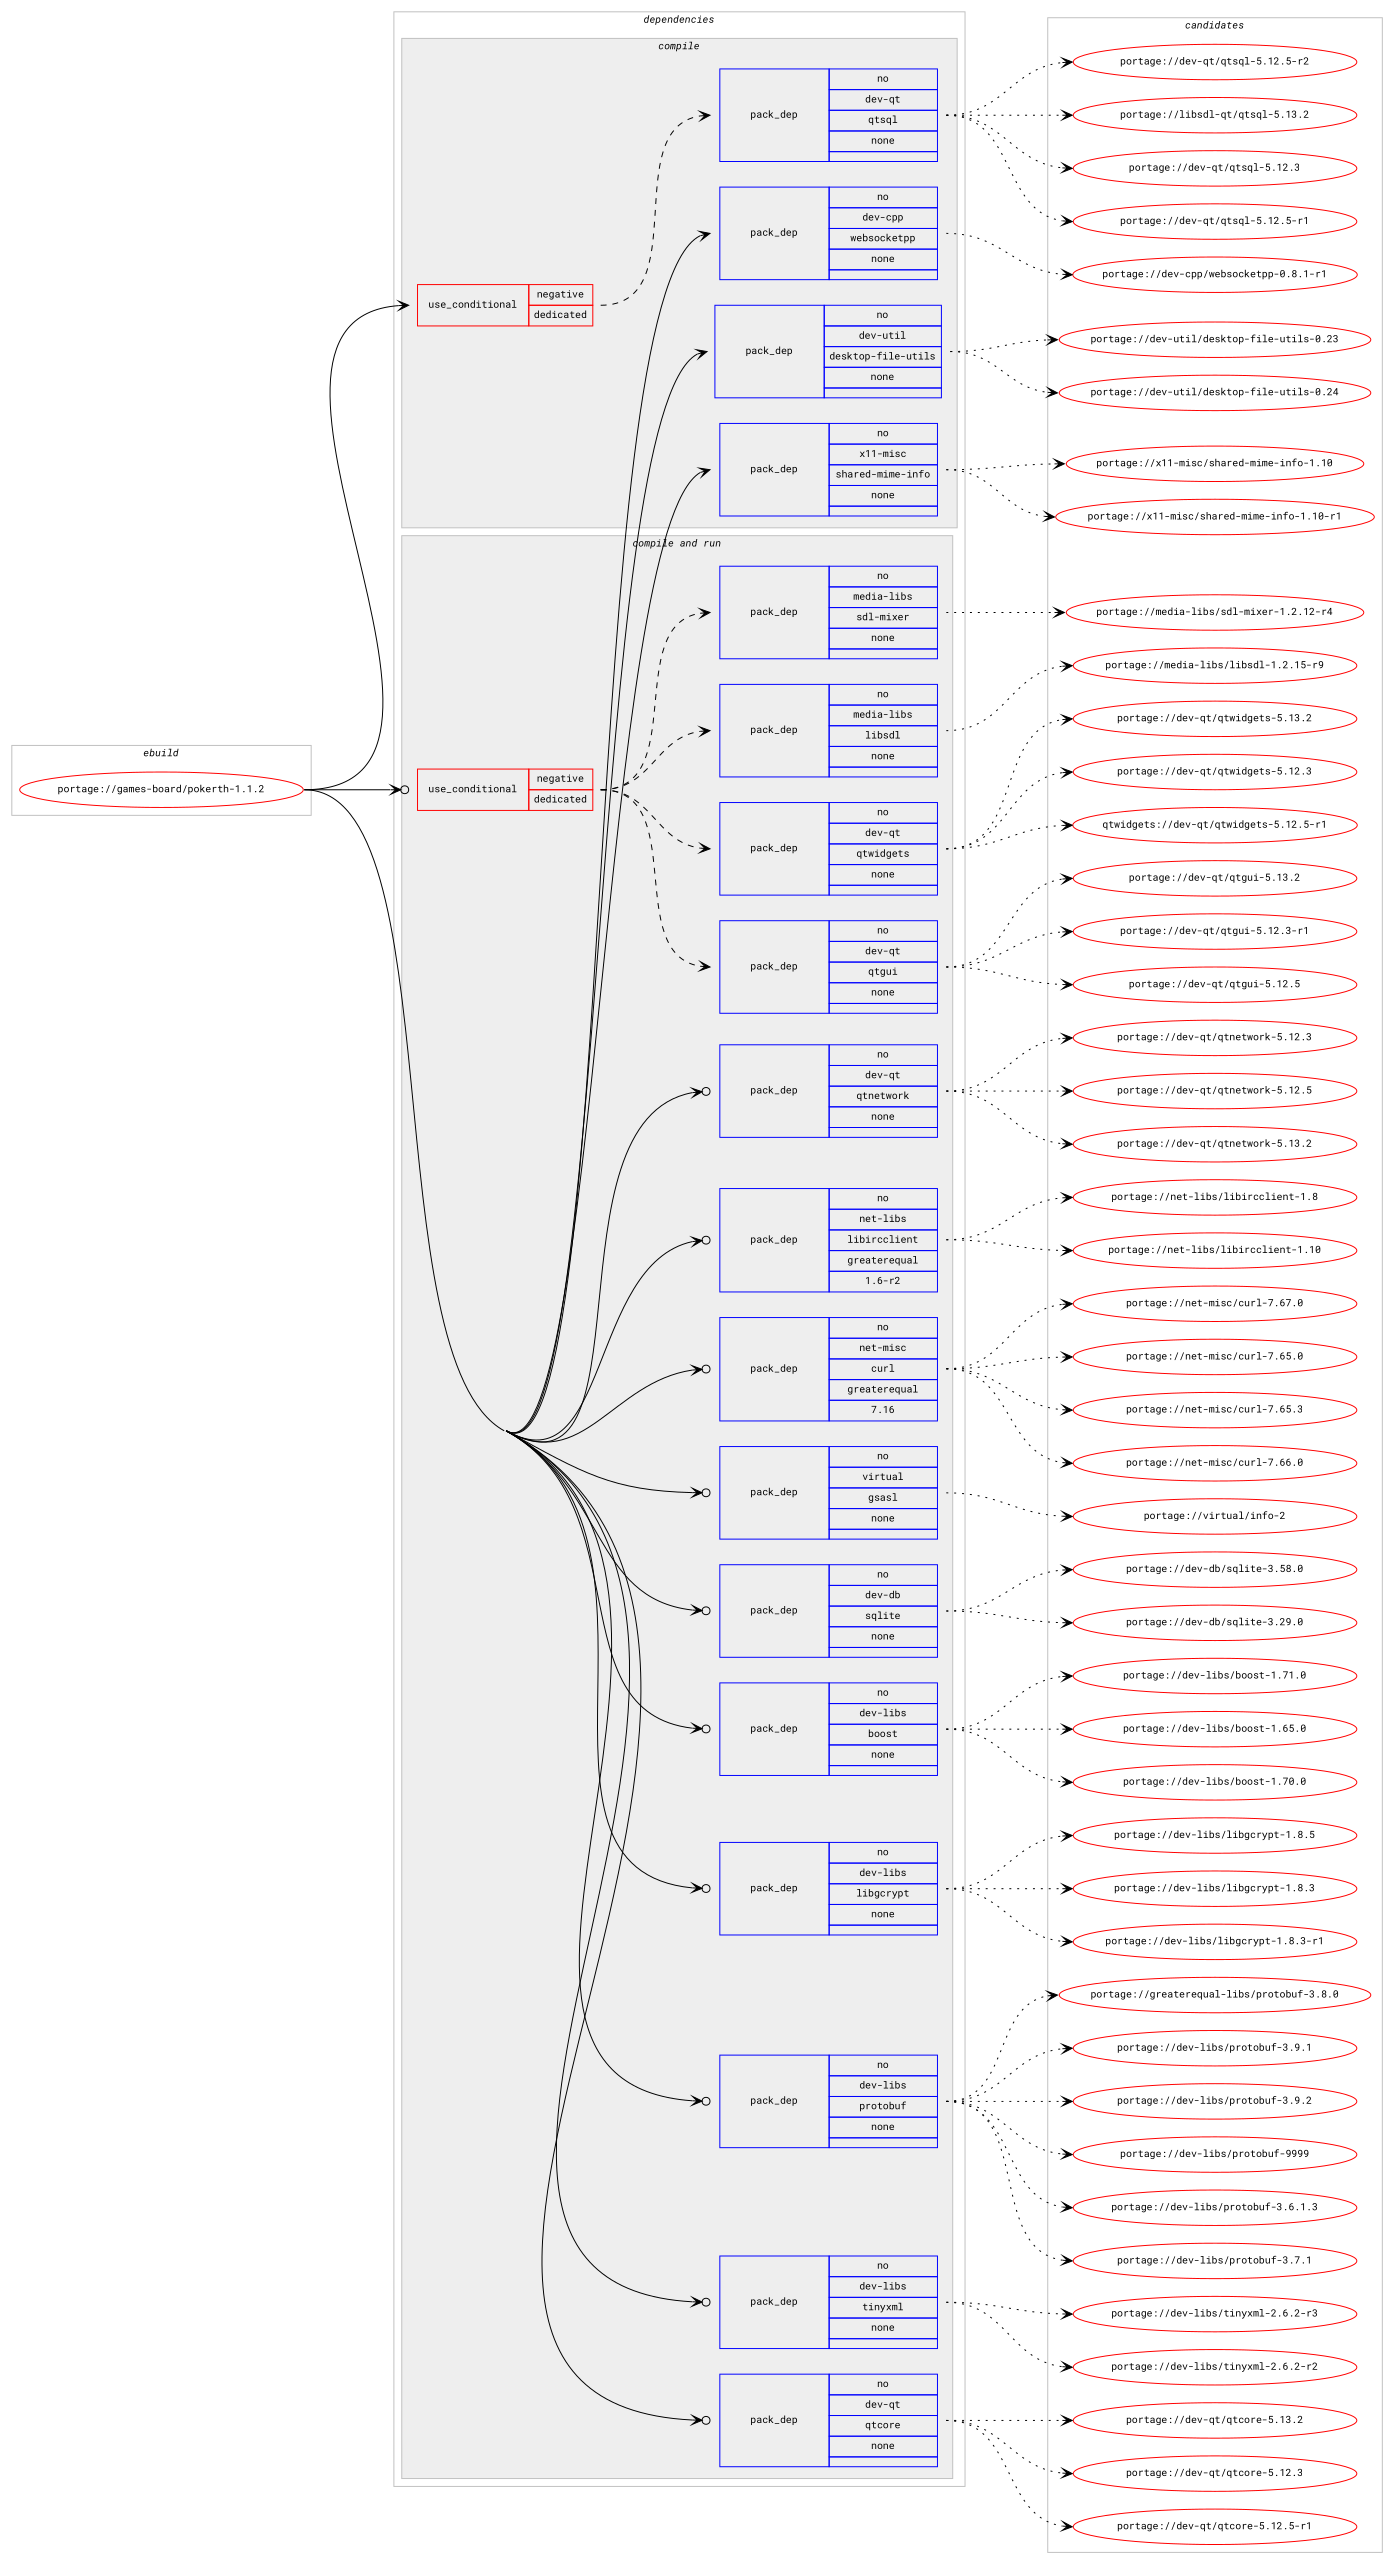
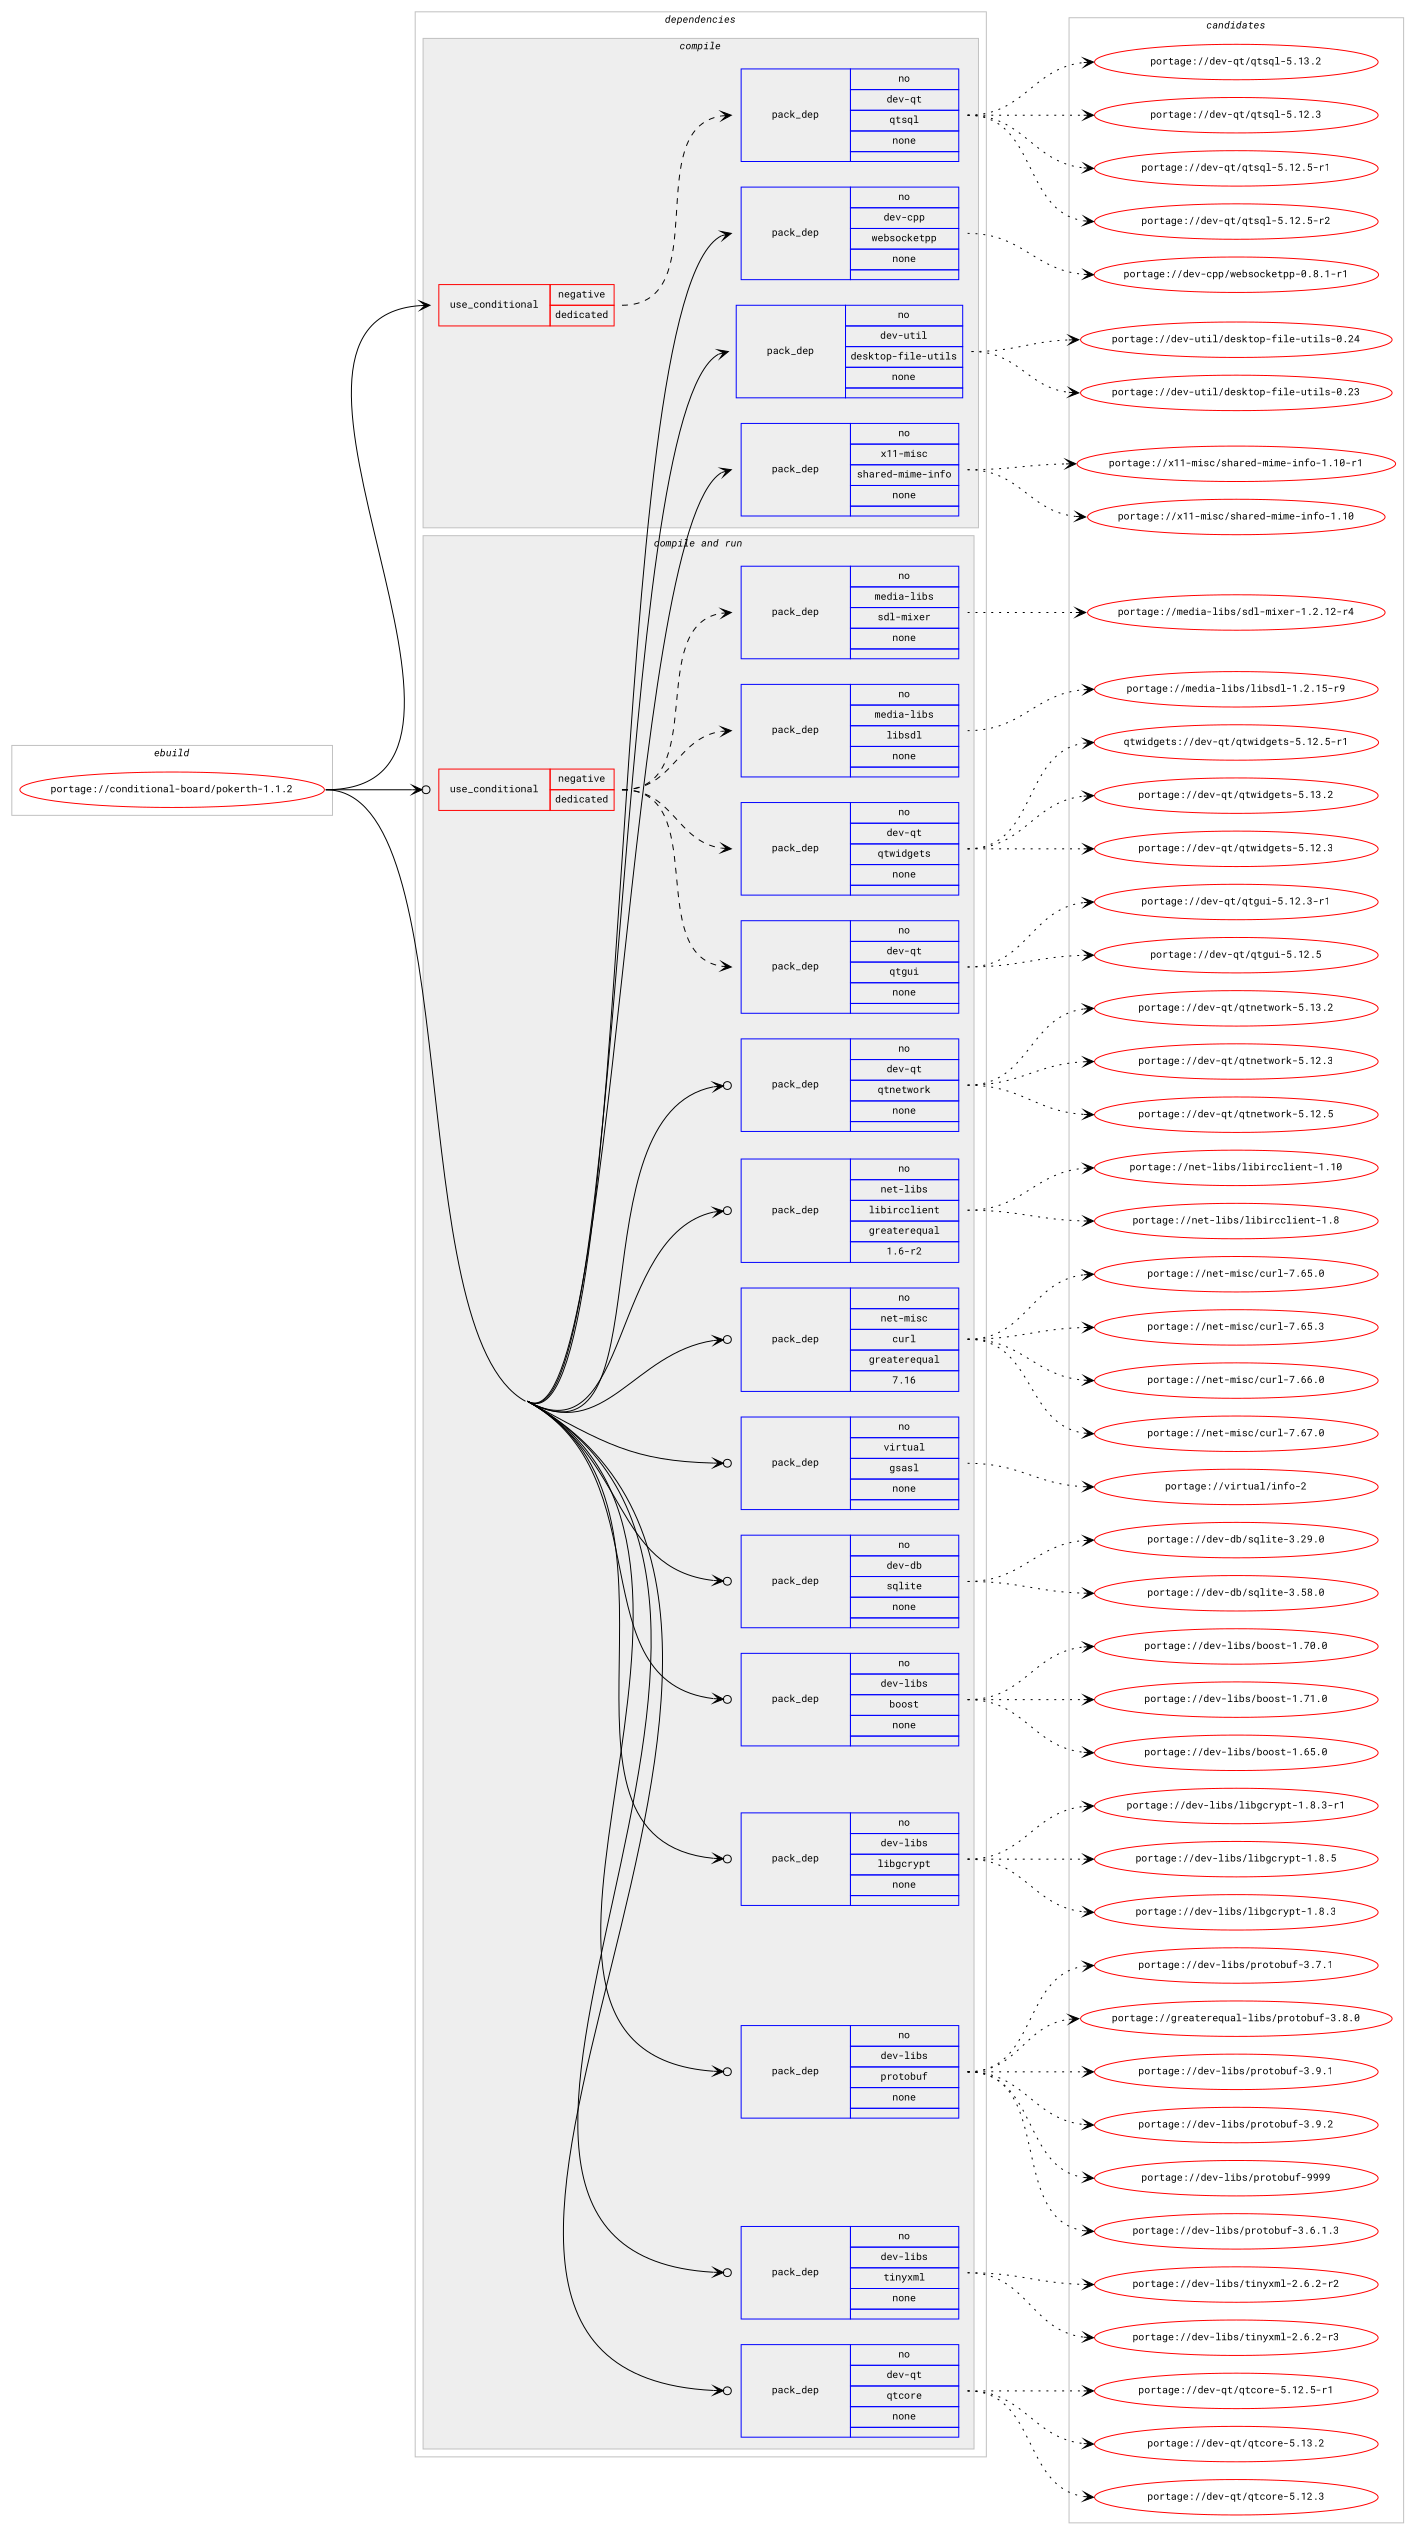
node "portage://libsdl-qt/qtsql-5.13.2": label "portage://libsdl-qt/qtsql-5.13.2" -> "portage://dev-qt/qtsql-5.13.2"
node "portage://games-board/pokerth-1.1.2": label "portage://games-board/pokerth-1.1.2" -> "portage://conditional-board/pokerth-1.1.2"
node "portage://dev-qt/qtgui-5.13.2": removed
